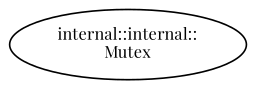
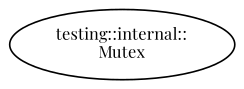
node "internal::internal:: Mutex": label "internal::internal:: Mutex" -> "testing::internal:: Mutex"
